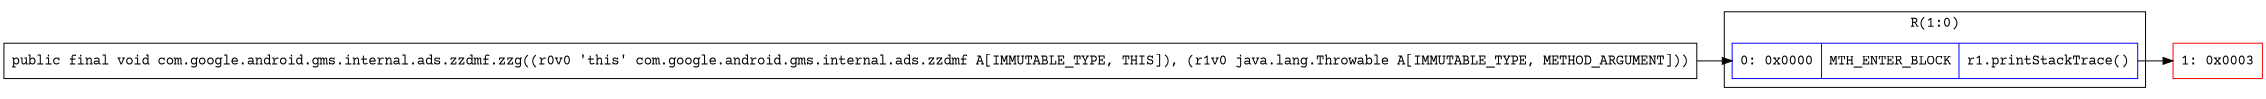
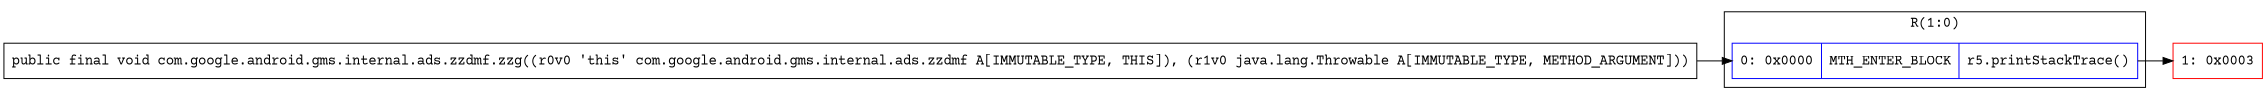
node "0: 0x0000": text "r1.printStackTrace()" -> "r5.printStackTrace()"
